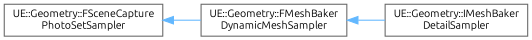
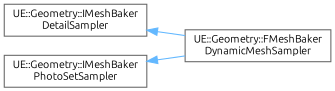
node "UE::Geometry::FSceneCapture PhotoSetSampler": label "UE::Geometry::FSceneCapture PhotoSetSampler" -> "UE::Geometry::IMeshBaker PhotoSetSampler"
edge "UE::Geometry::IMeshBaker DetailSampler" -> "UE::Geometry::FMeshBaker DynamicMeshSampler": reversed
